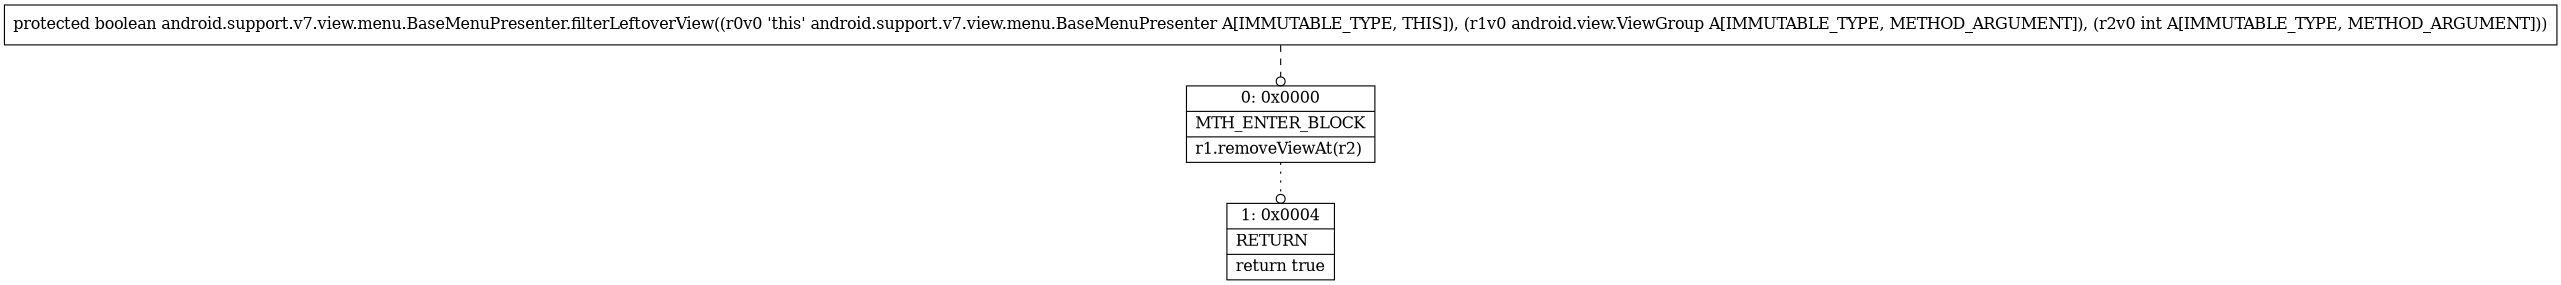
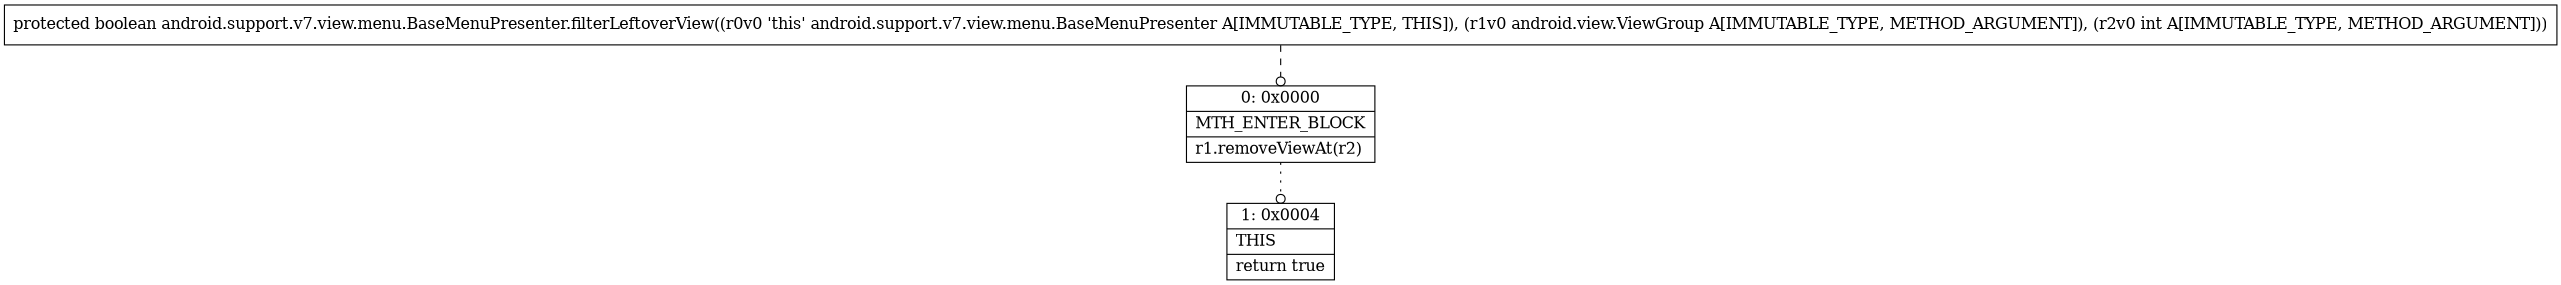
node "1: 0x0004": text "RETURN" -> "THIS"
